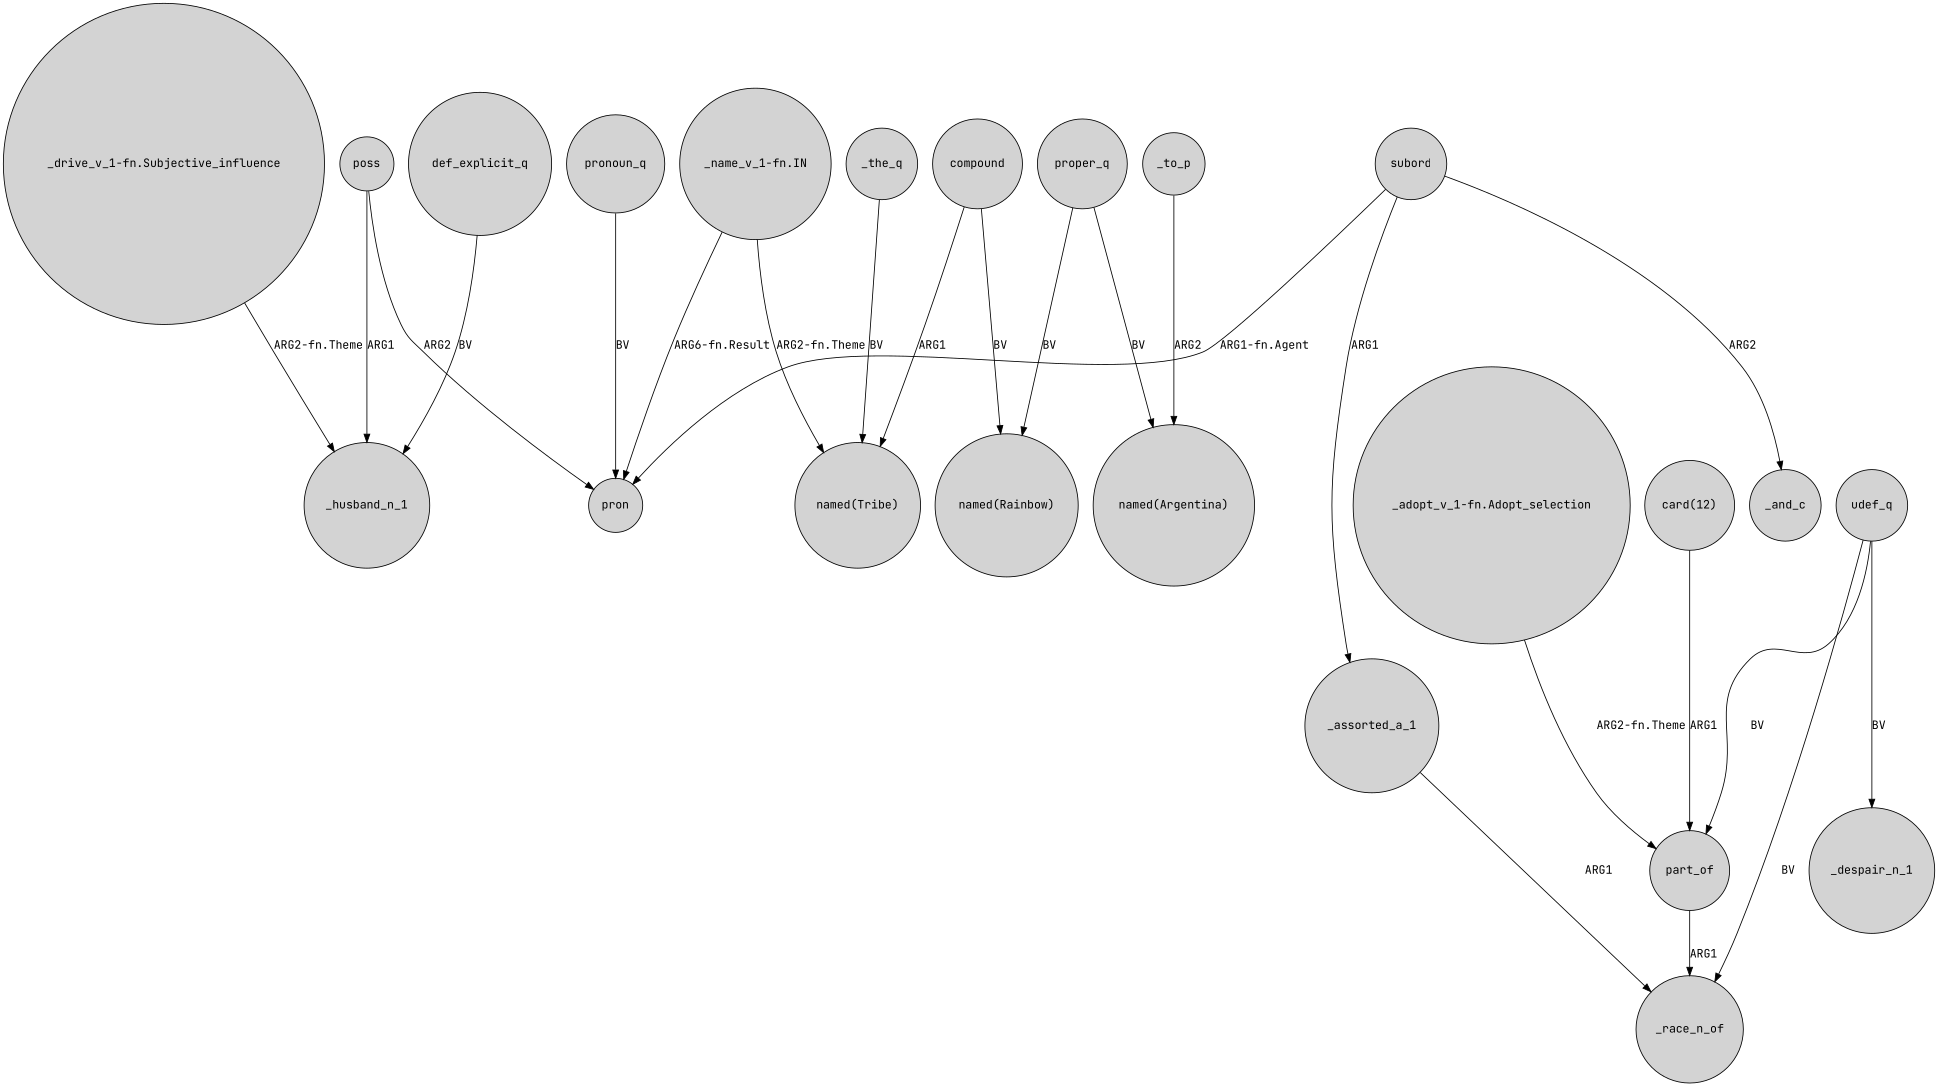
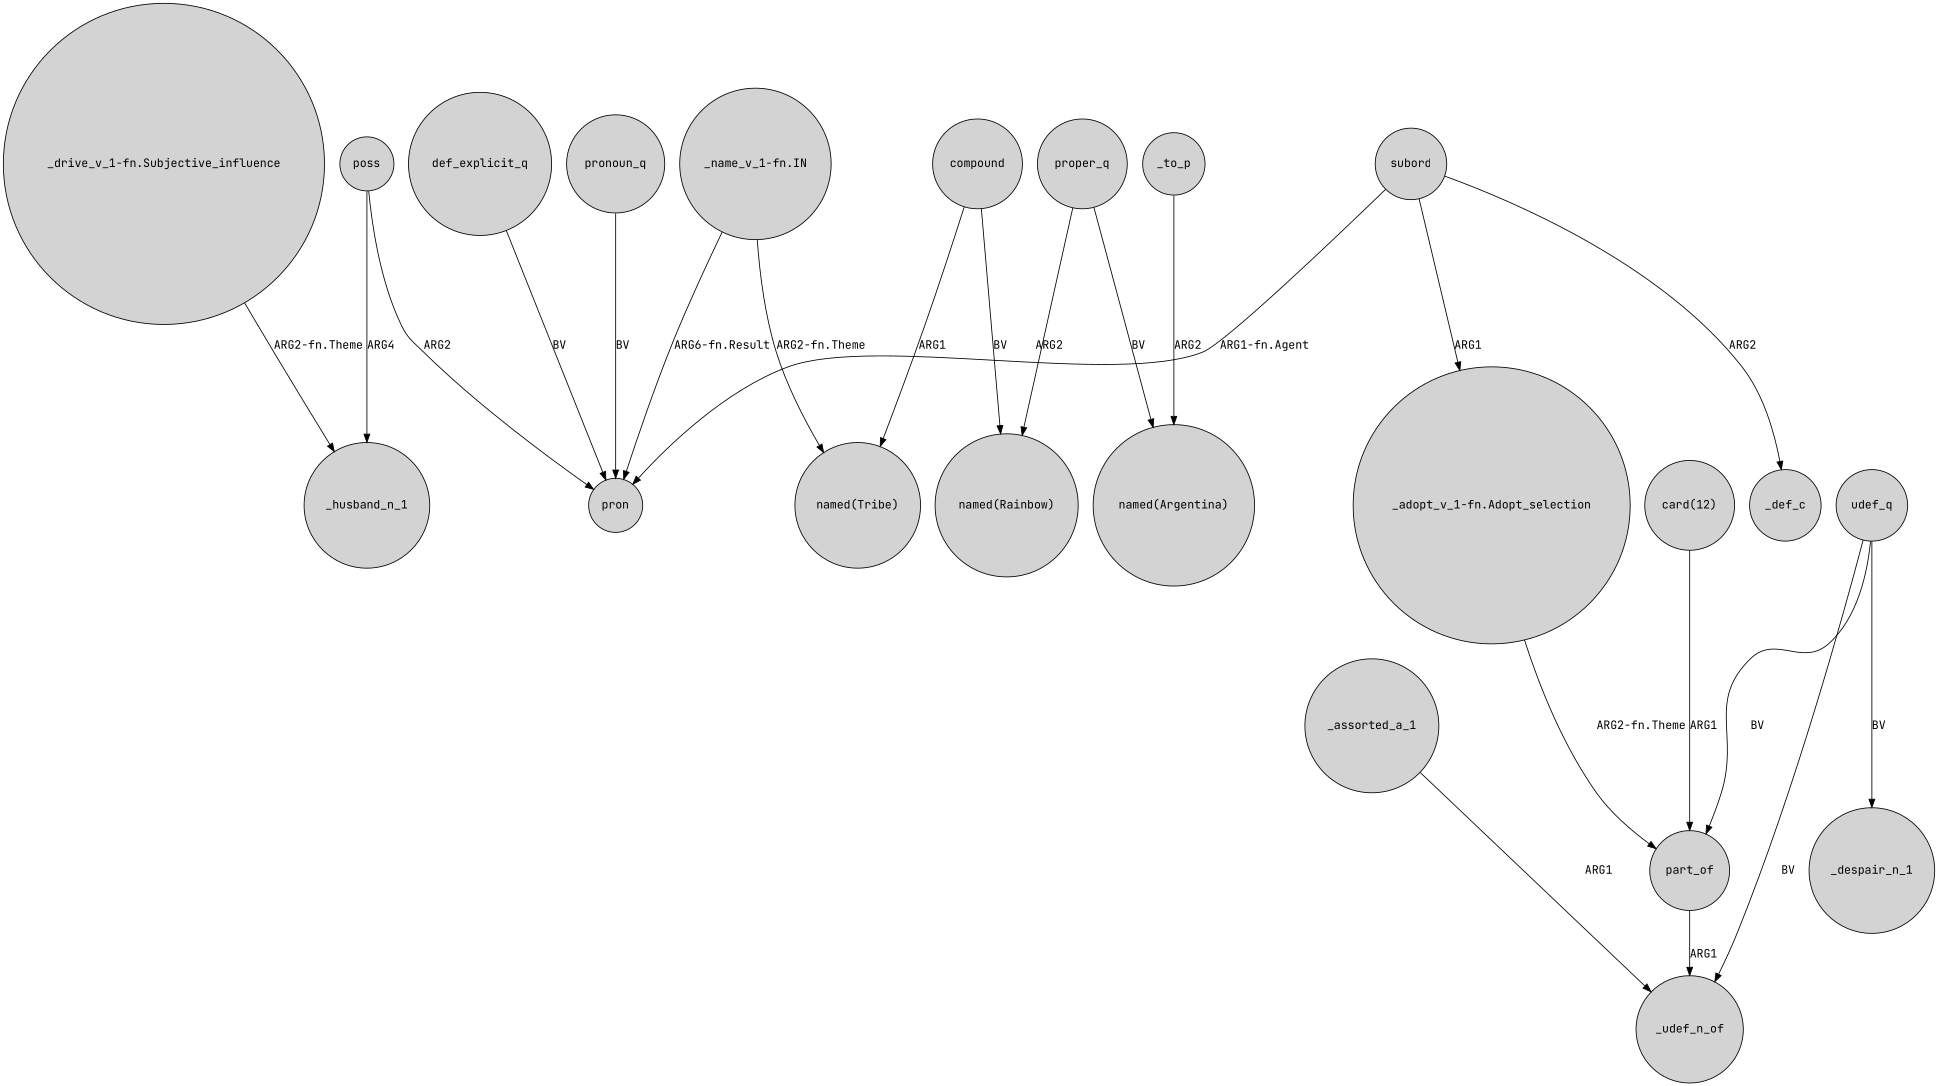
node "_the_q": removed
edge "poss" -> "_husband_n_1": label "ARG1" -> "ARG4"
edge "def_explicit_q" -> "_husband_n_1": now "def_explicit_q" -> "pron"
edge "proper_q" -> "named(Rainbow)": label "BV" -> "ARG2"
edge "subord" -> "_assorted_a_1": now "subord" -> "_adopt_v_1-fn.Adopt_selection"
node "_and_c": label "_and_c" -> "_def_c"
node "_race_n_of": label "_race_n_of" -> "_udef_n_of"
